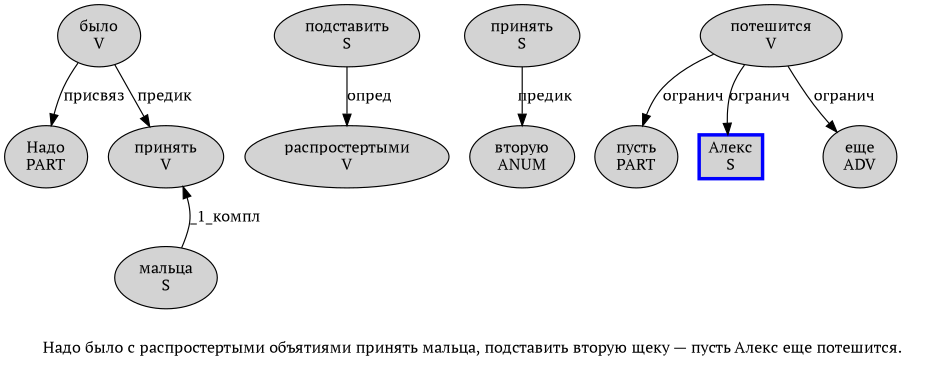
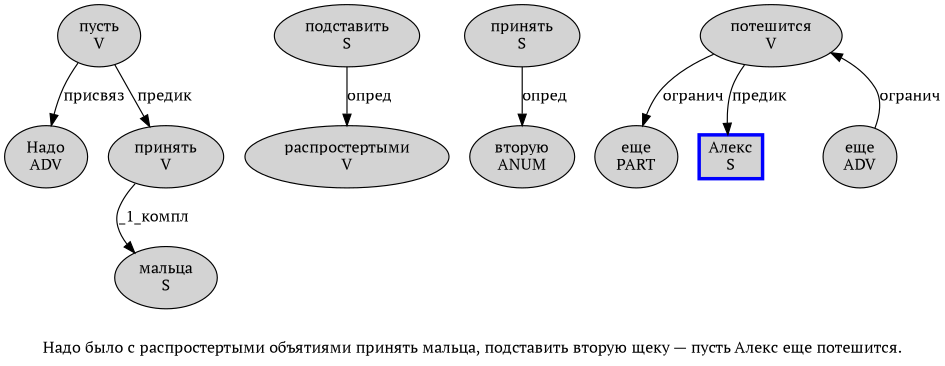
node "было V": label "было V" -> "пусть V"
edge "принять S" -> "вторую ANUM": label "предик" -> "опред"
edge "потешится V" -> "Алекс S": label "огранич" -> "предик"
edge "потешится V" -> "еще ADV": reversed
node "Надо PART": label "Надо PART" -> "Надо ADV"
node "пусть PART": label "пусть PART" -> "еще PART"
edge "мальца S" -> "принять V": reversed
